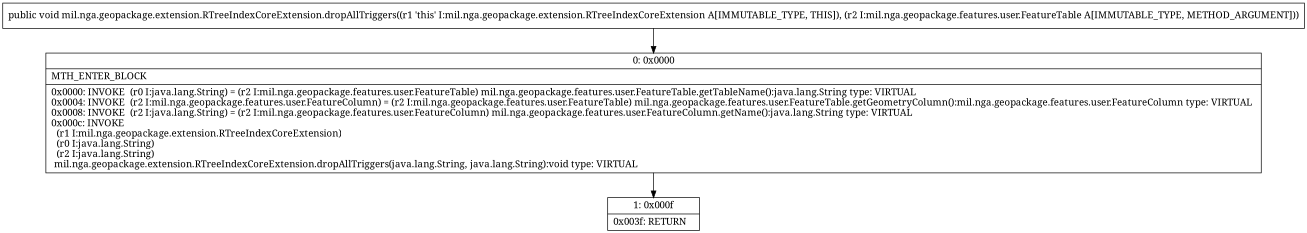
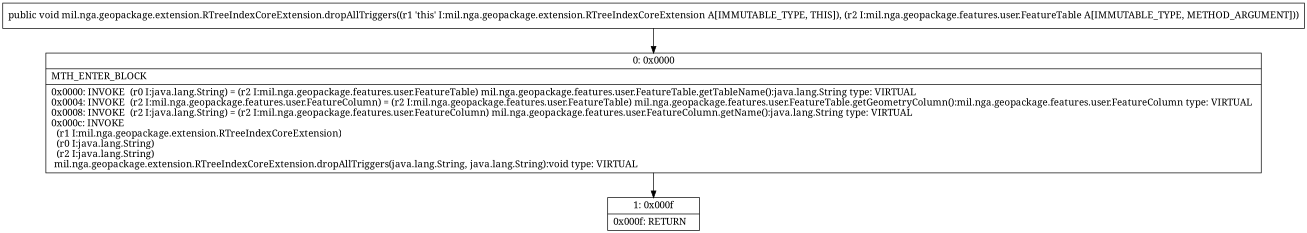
node "1: 0x000f": text "0x003f: RETURN" -> "0x000f: RETURN"
